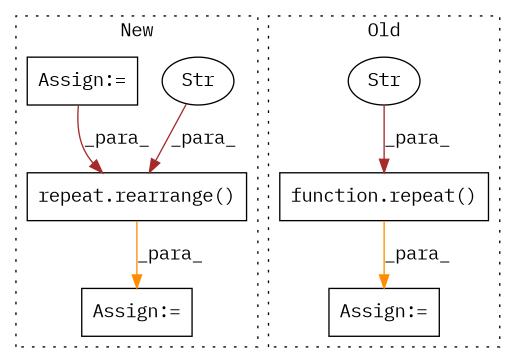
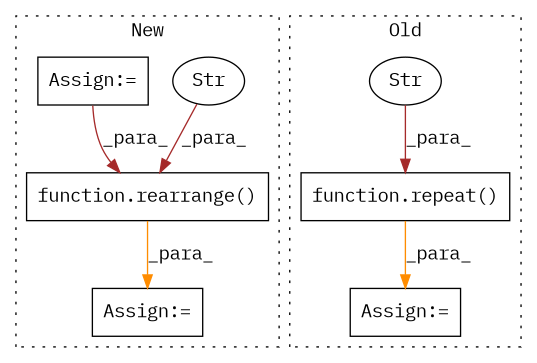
node "repeat.rearrange()": label "repeat.rearrange()" -> "function.rearrange()"
